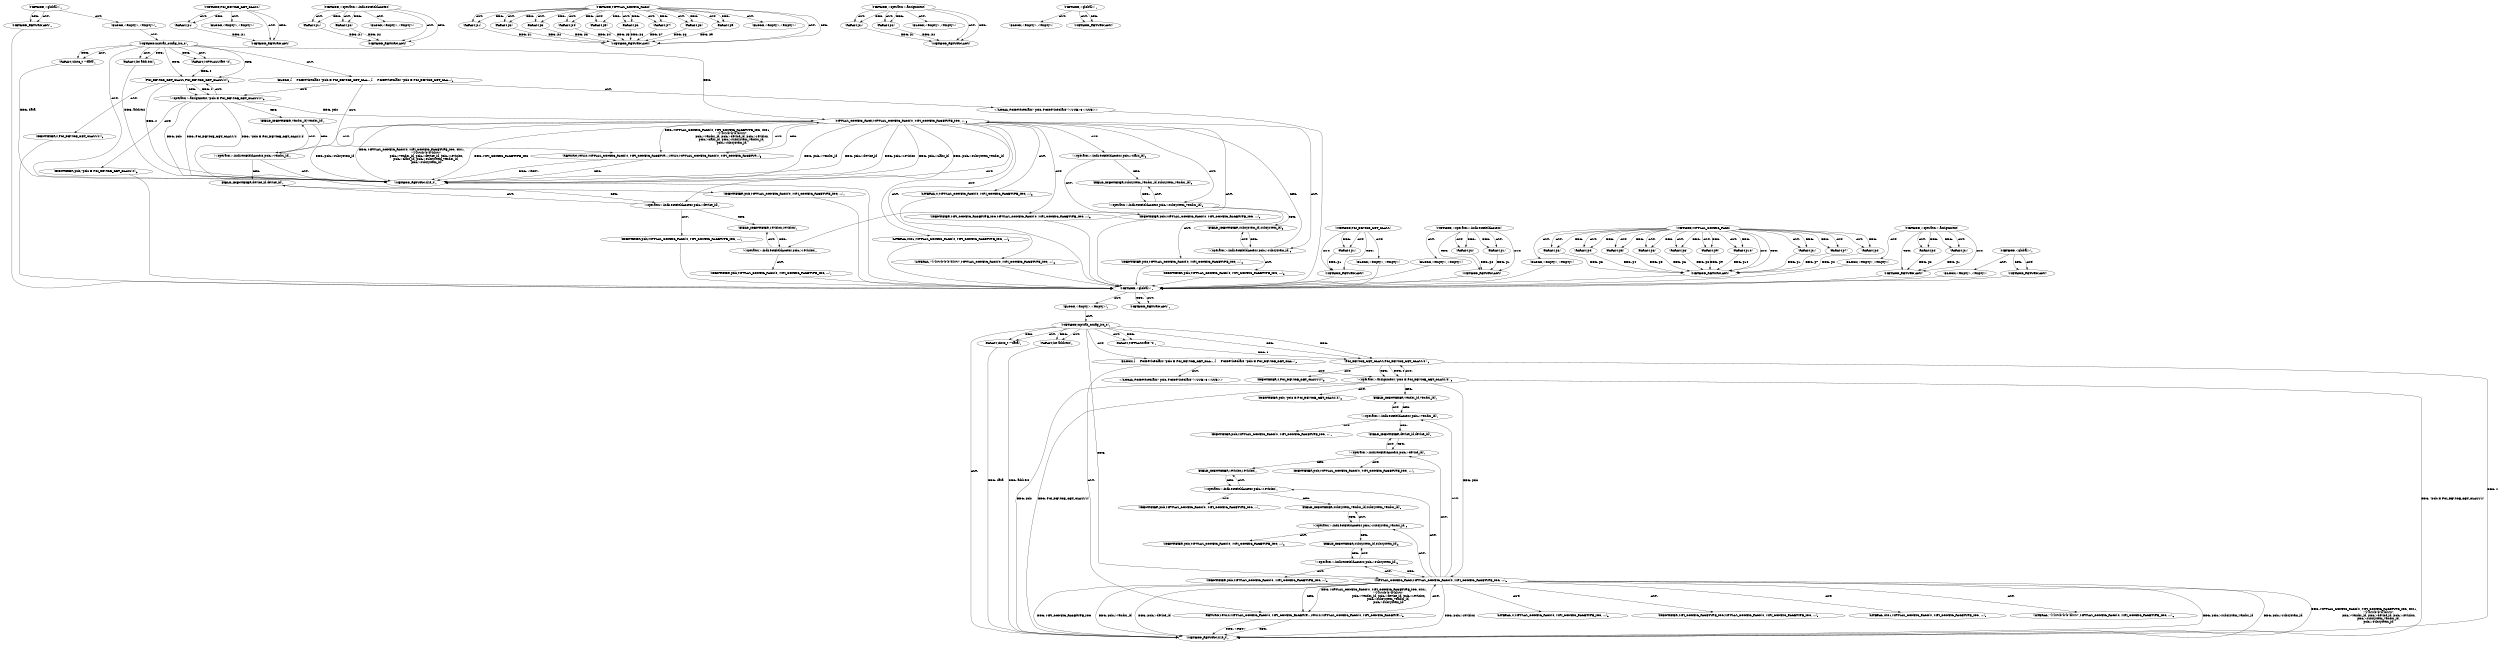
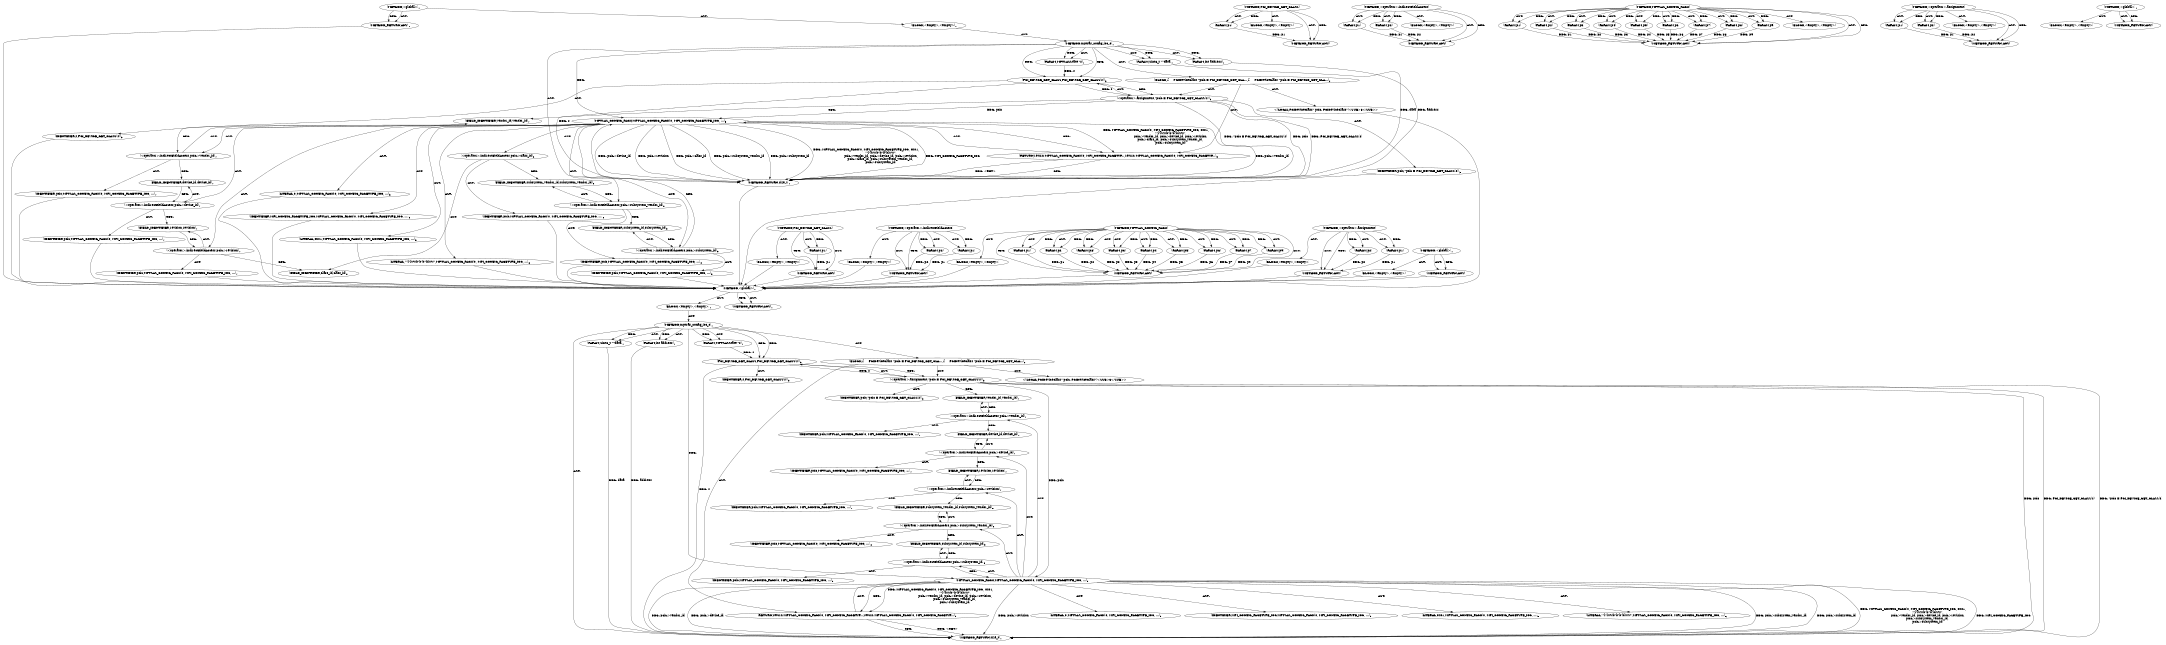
node "(PARAM,p10)": removed
node "(FIELD_IDENTIFIER,class_id,class_id)": added
